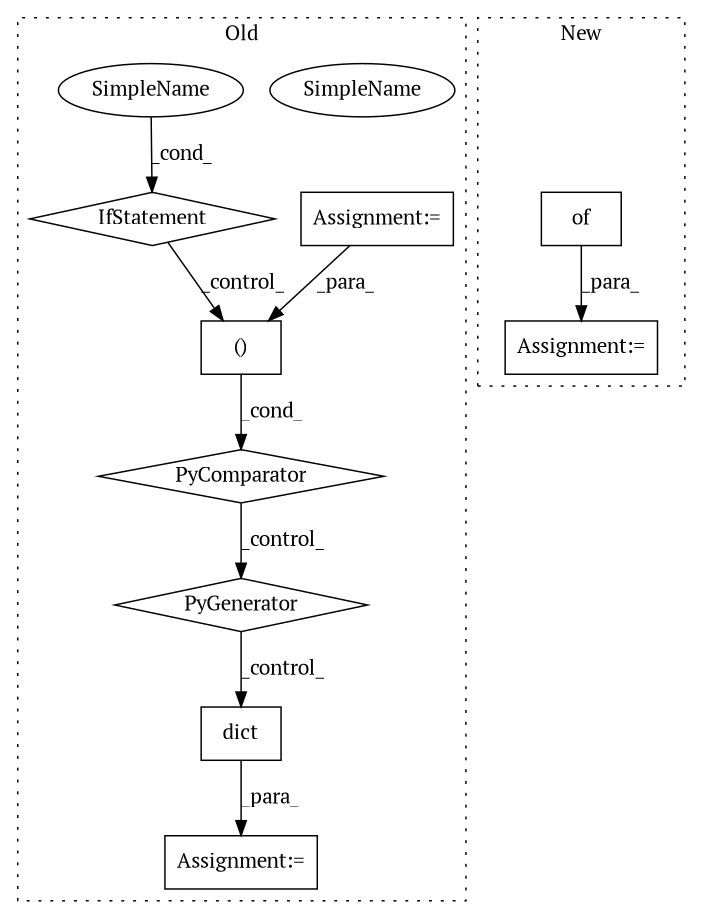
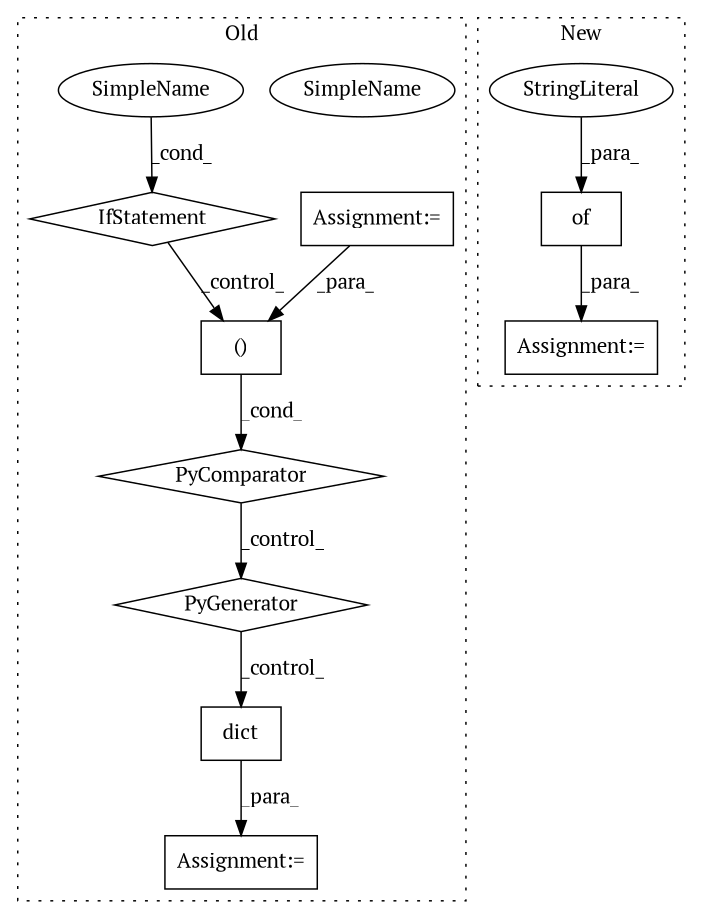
node "StringLiteral": added
